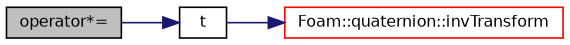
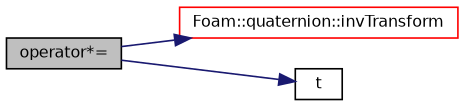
edge "t" -> "Foam::quaternion::invTransform": now "operator*=" -> "Foam::quaternion::invTransform"
